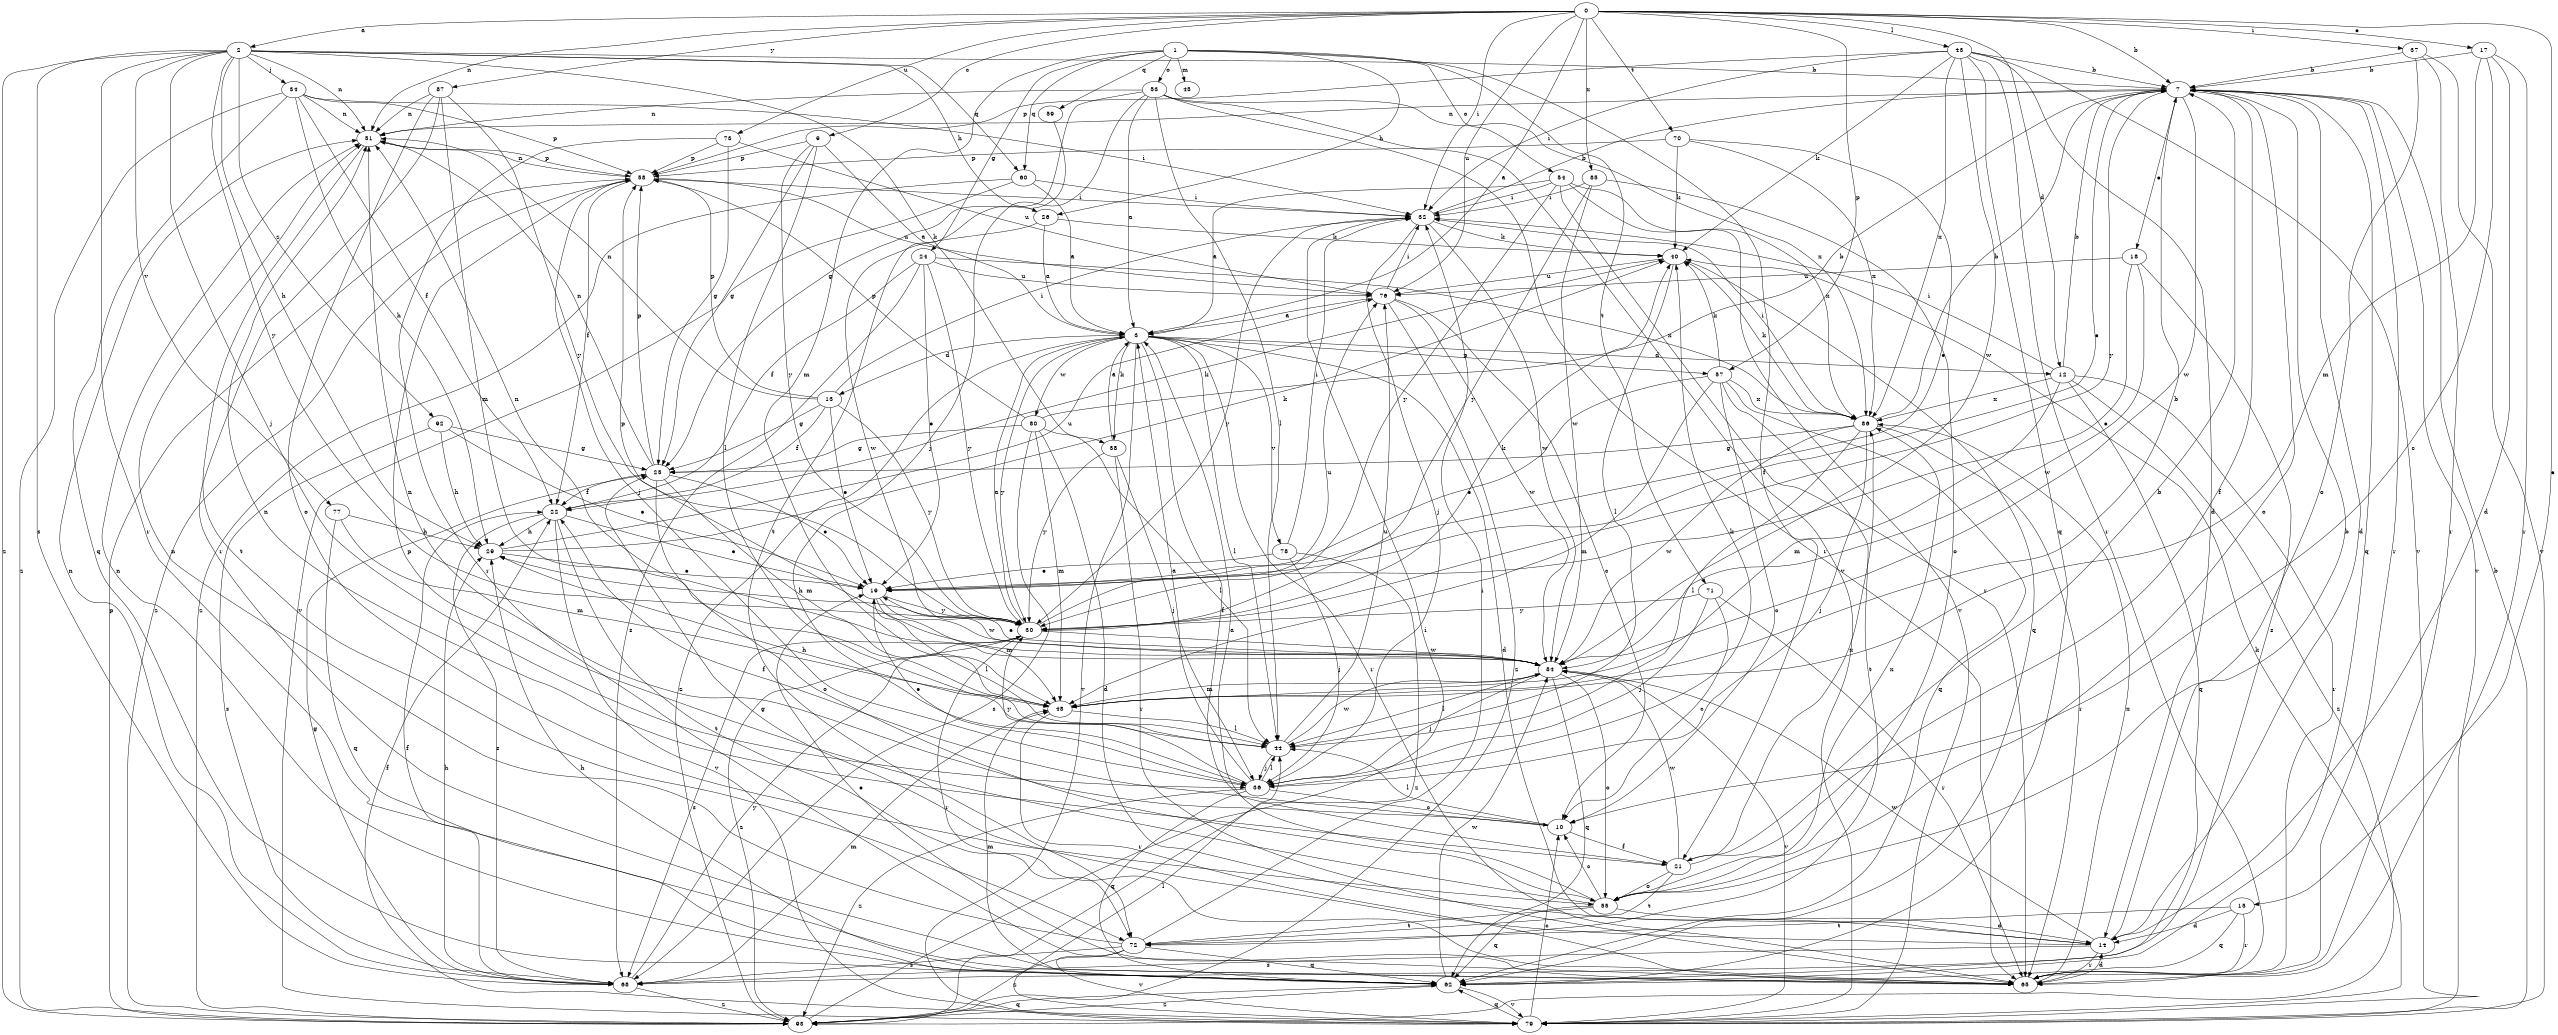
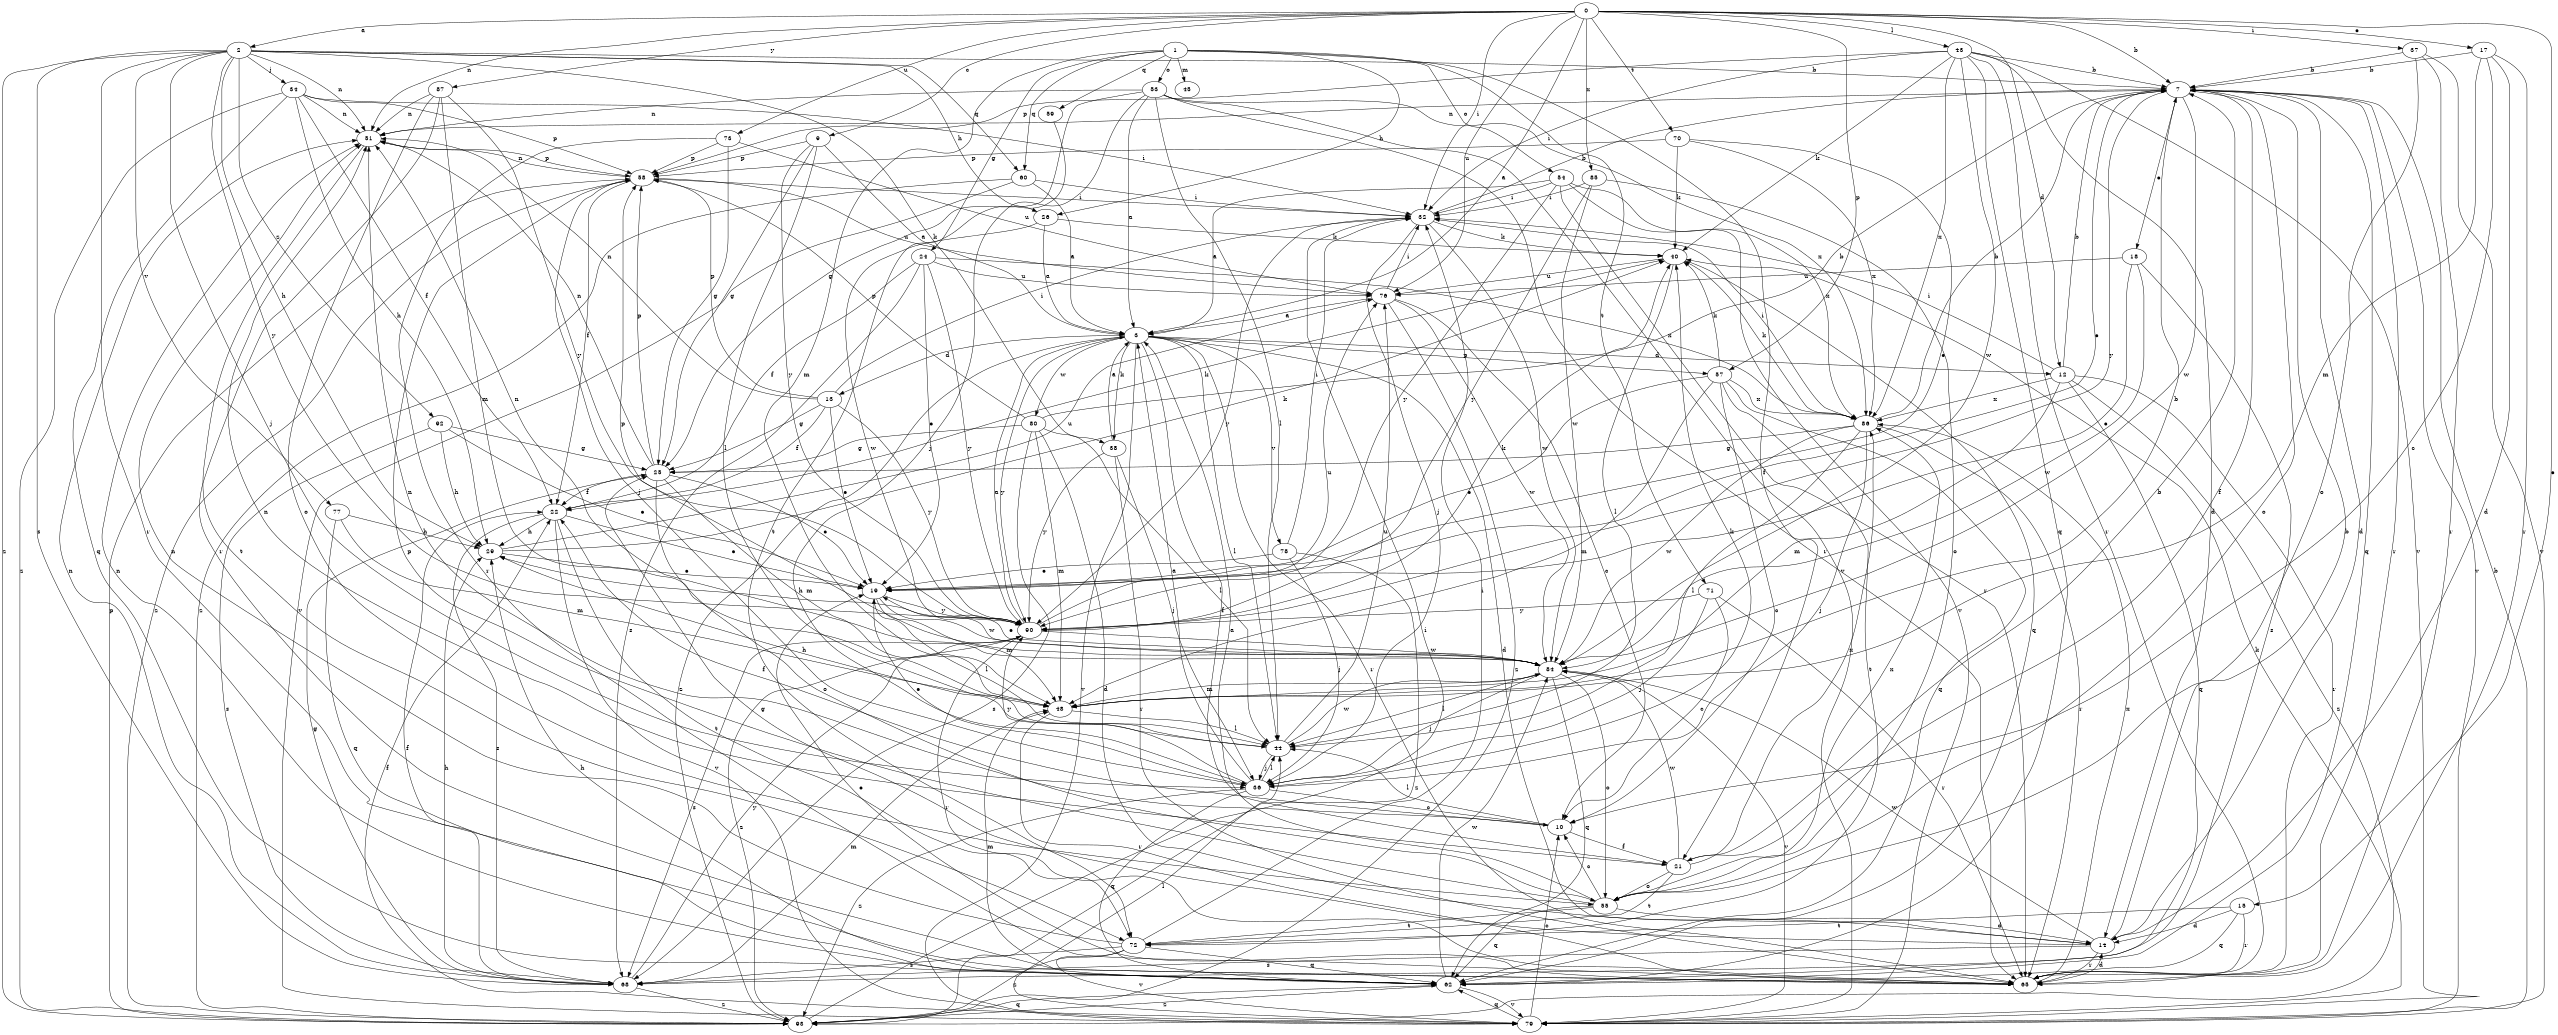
node "30": label "30" -> "90"
